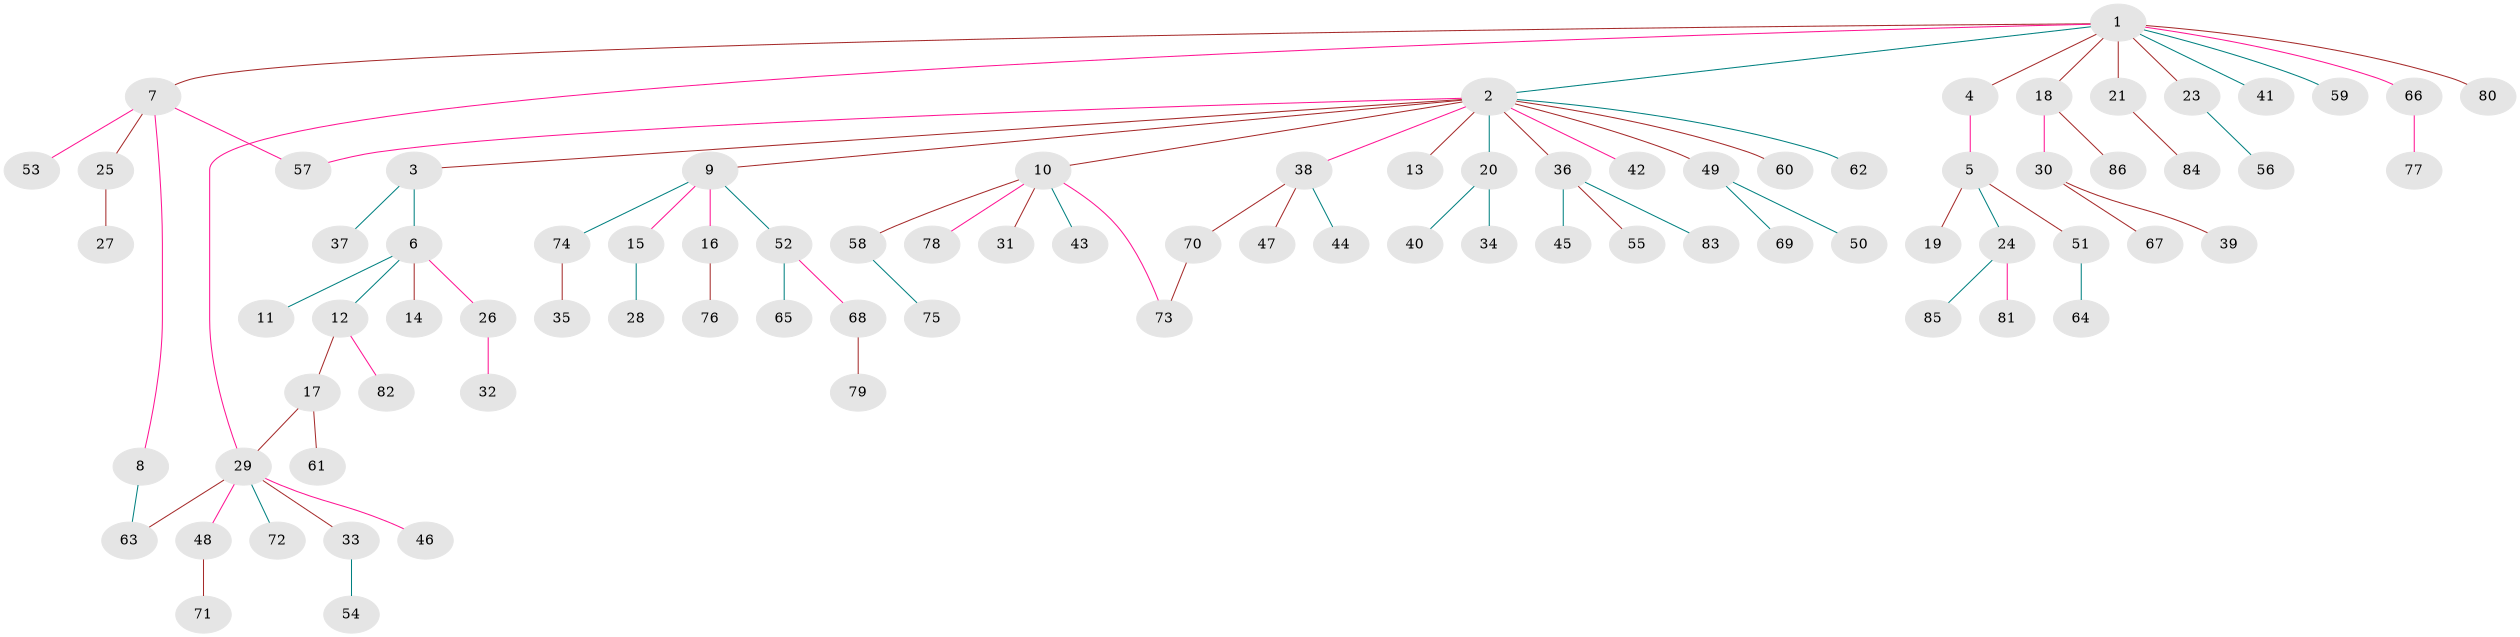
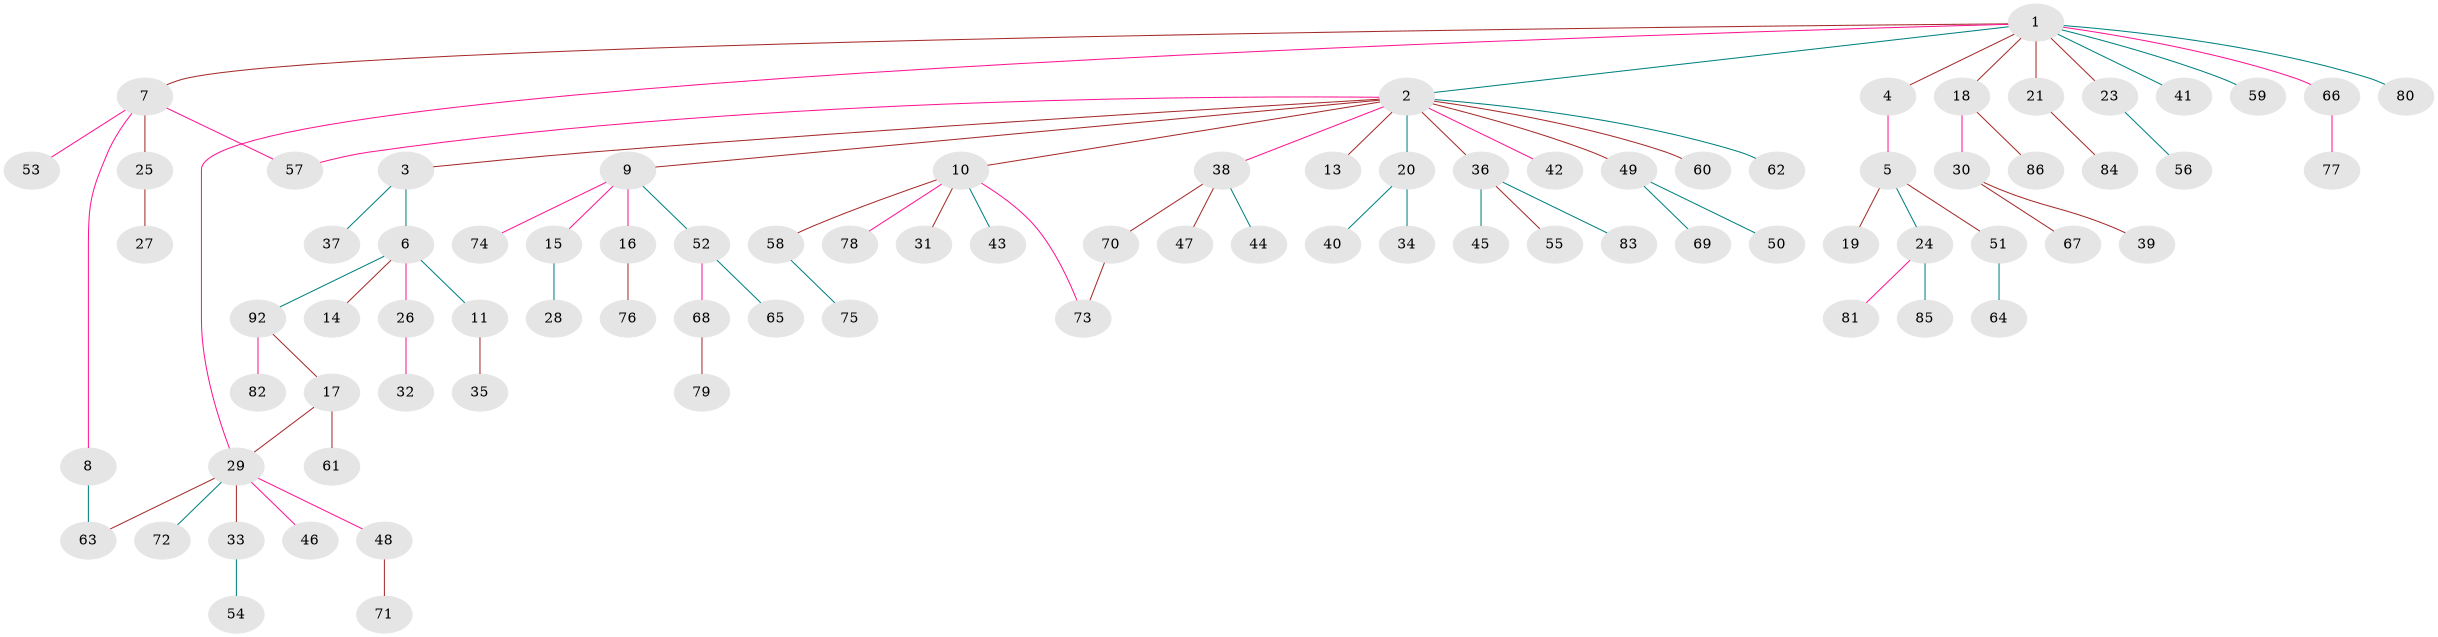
edge "1" -- "80": color brown -> teal
edge "9" -- "74": color teal -> deeppink
edge "74" -- "35": now "11" -- "35"
node "12": label "12" -> "92"
